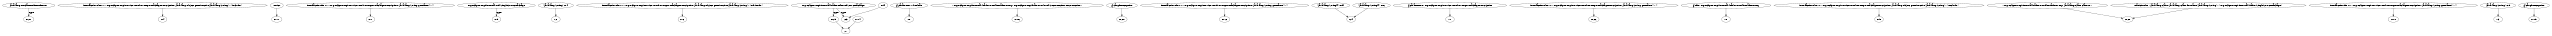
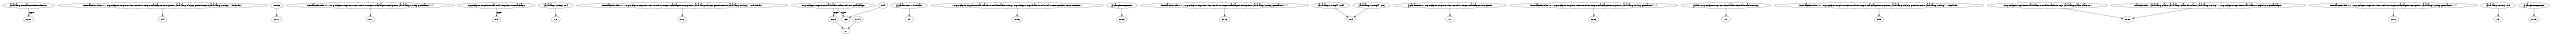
node "@this: org.eclipse.osgi.internal.loader.BundleLoaderProxy": label "@this: org.eclipse.osgi.internal.loader.BundleLoaderProxy" -> "@this: org.eclipse.osgi.service.loader.BundleLoaderProxy"
